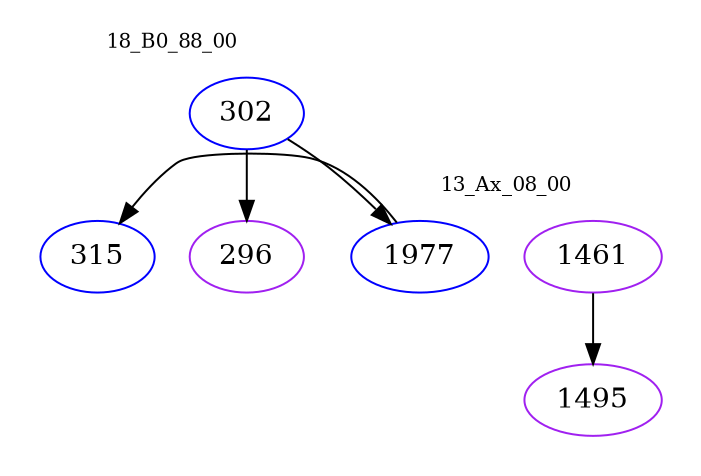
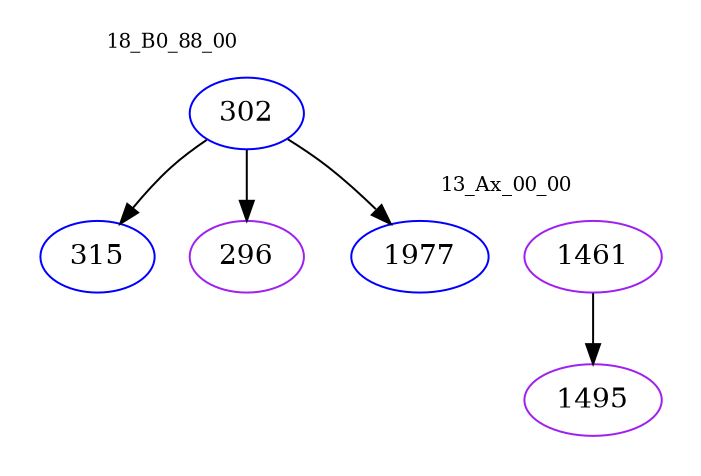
edge "1977" -> "315": now "302" -> "315"
cluster "13_Ax_08_00": label "13_Ax_08_00" -> "13_Ax_00_00"
